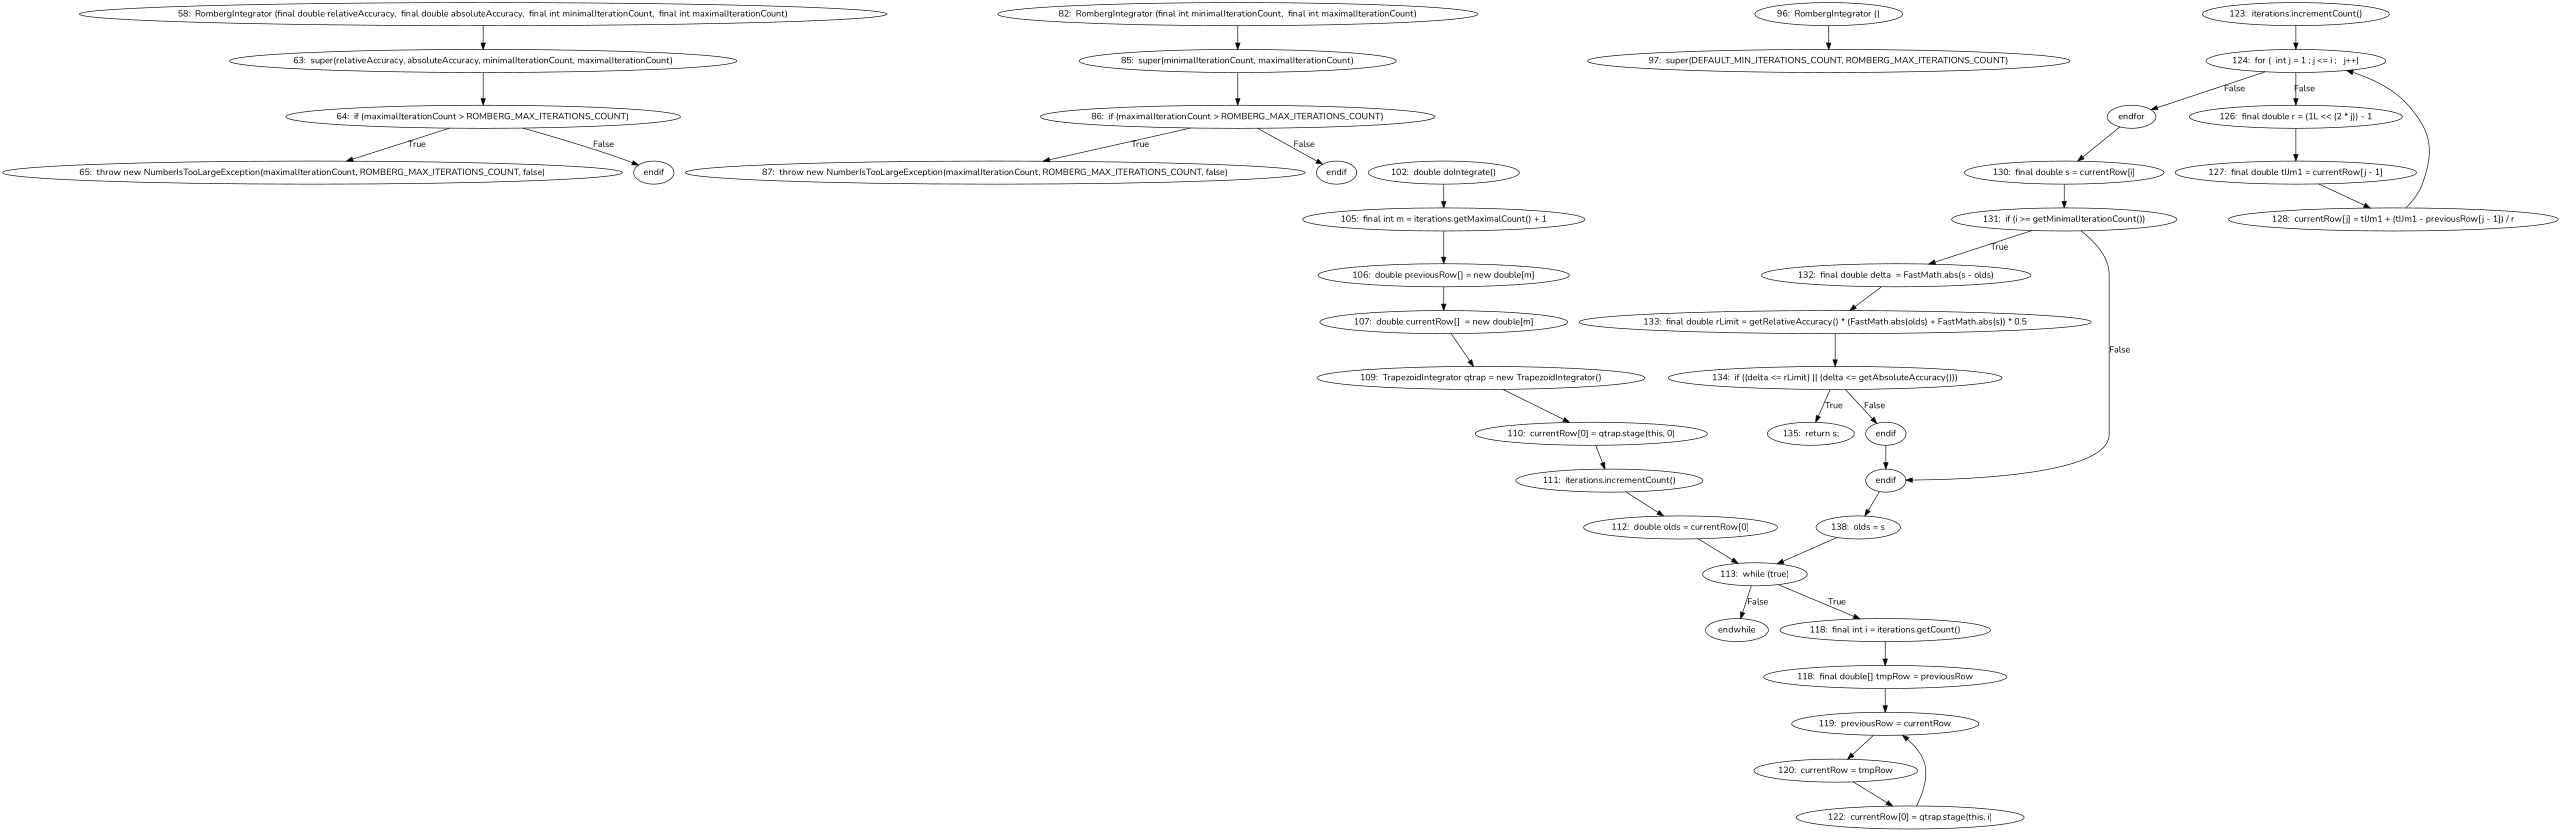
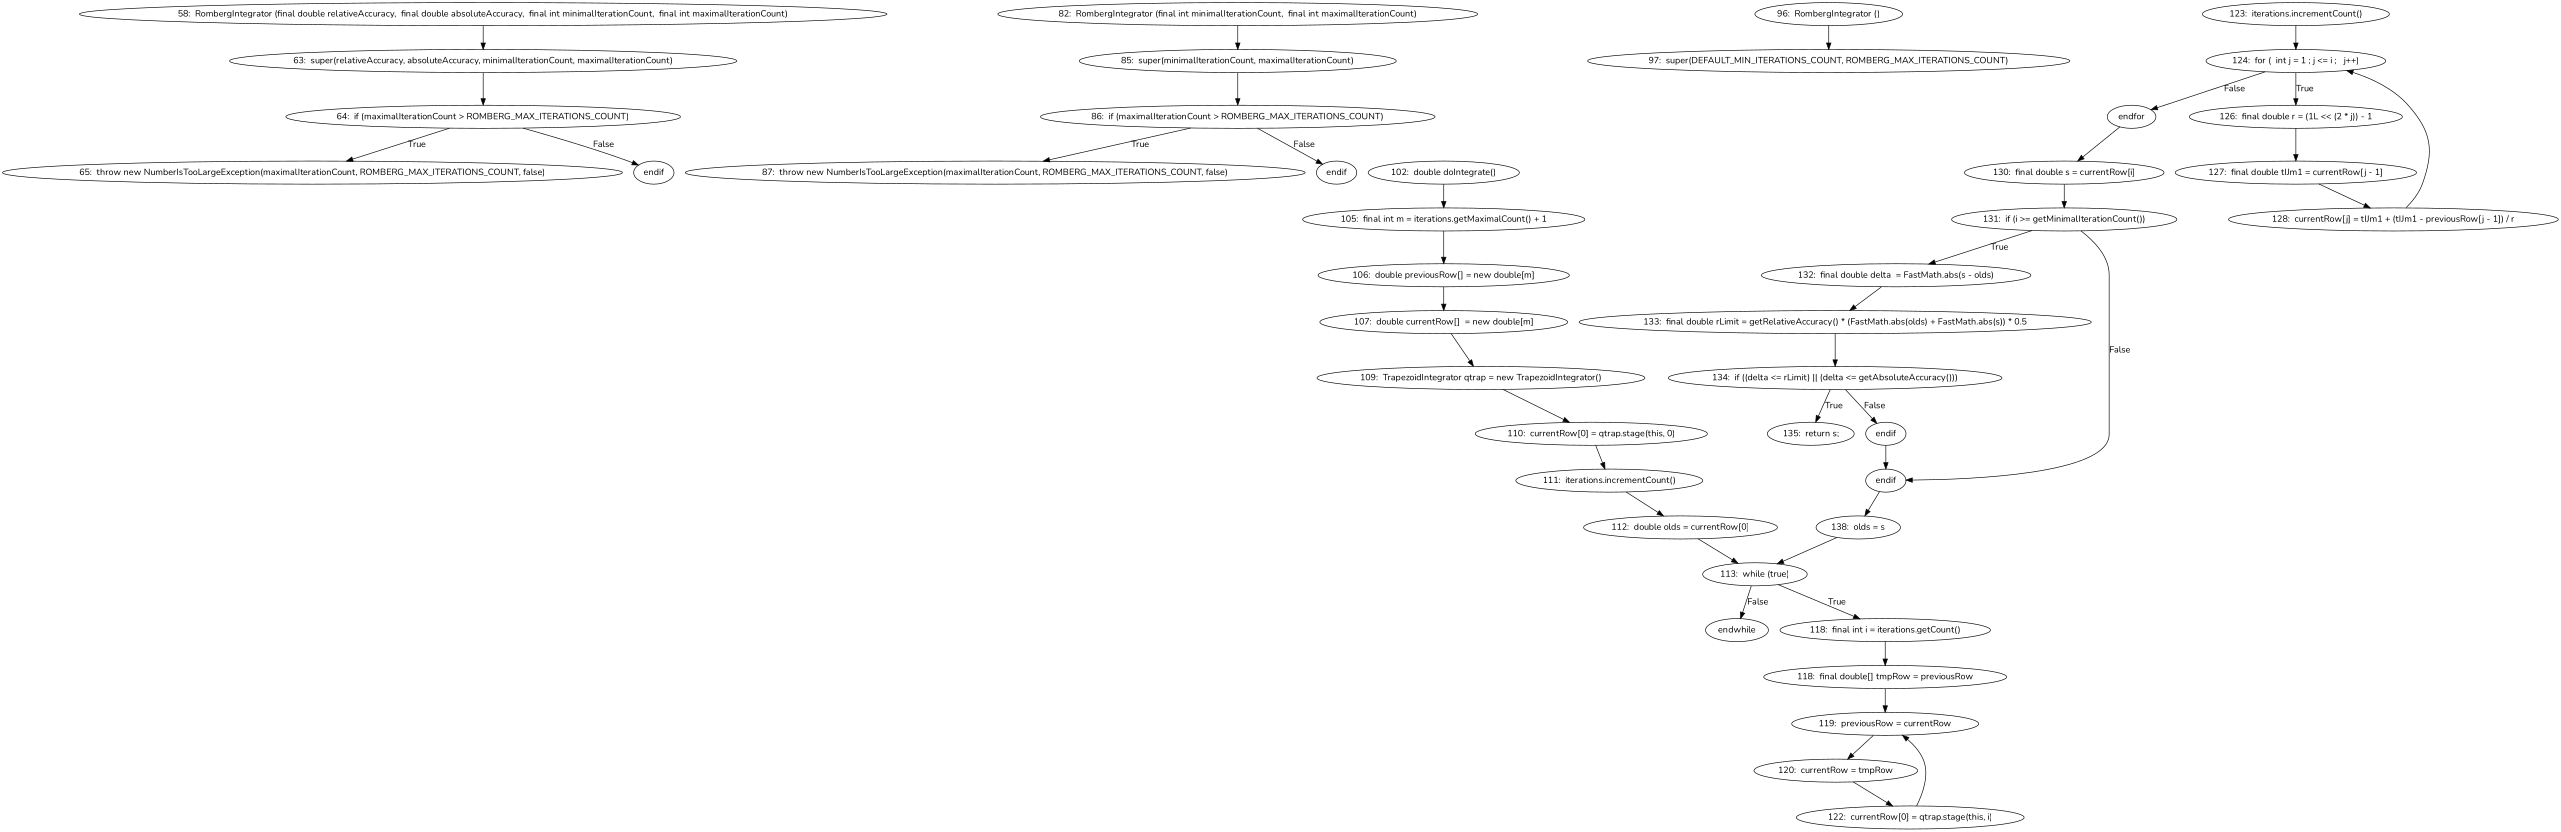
edge "124:  for (  int j = 1 ; j <= i ;   j++)" -> "126:  final double r = (1L << (2 * j)) - 1": label "False" -> "True"
